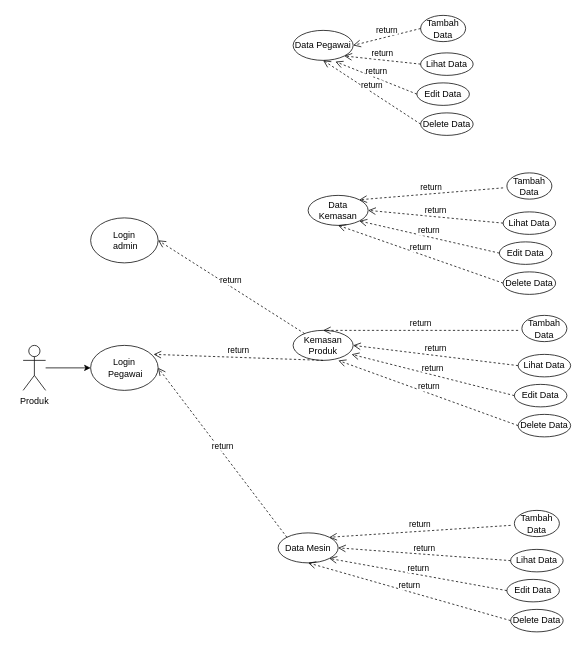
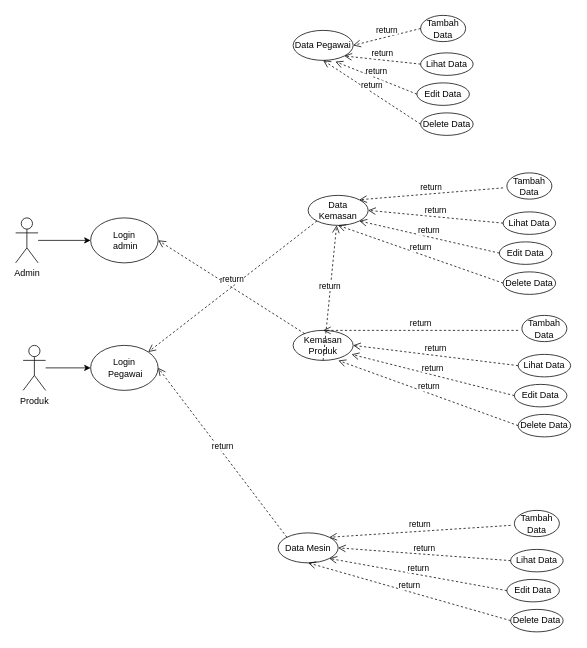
node "Admin": added
edge "Admin" -> "Login admin": added
edge "Data Kemasan" -> "Login Pegawai": added, label "return"
edge "Kemasan Produk" -> "Login Pegawai": now "Kemasan Produk" -> "Data Kemasan"
